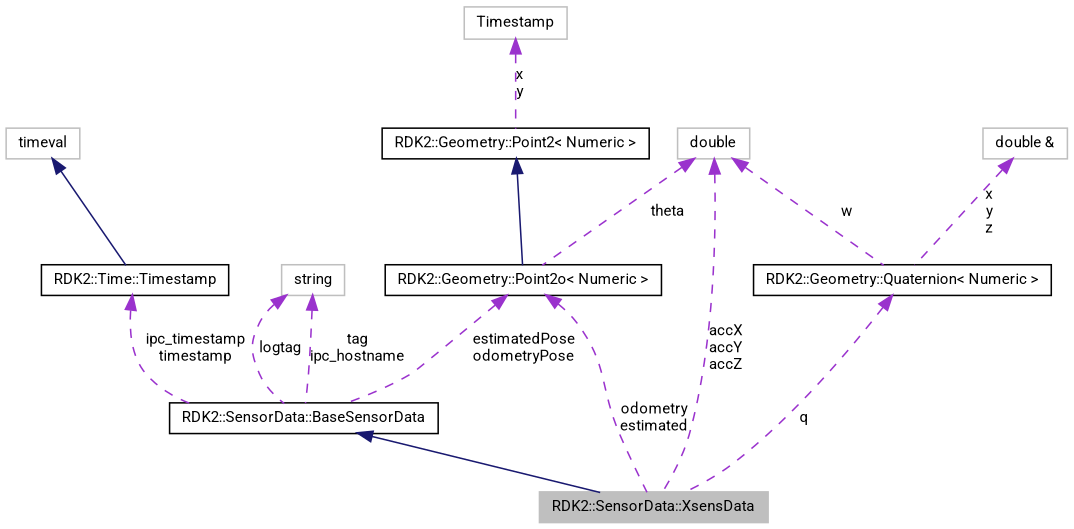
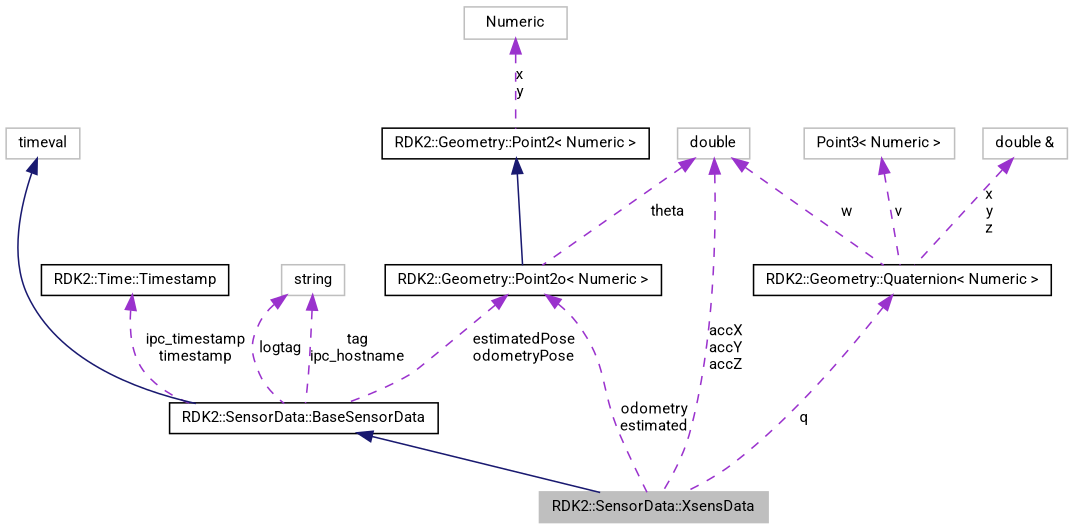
node "Timestamp": label "Timestamp" -> "Numeric"
node "Point3< Numeric >": added
edge "RDK2::Time::Timestamp" -> "timeval": now "RDK2::SensorData::BaseSensorData" -> "timeval"
